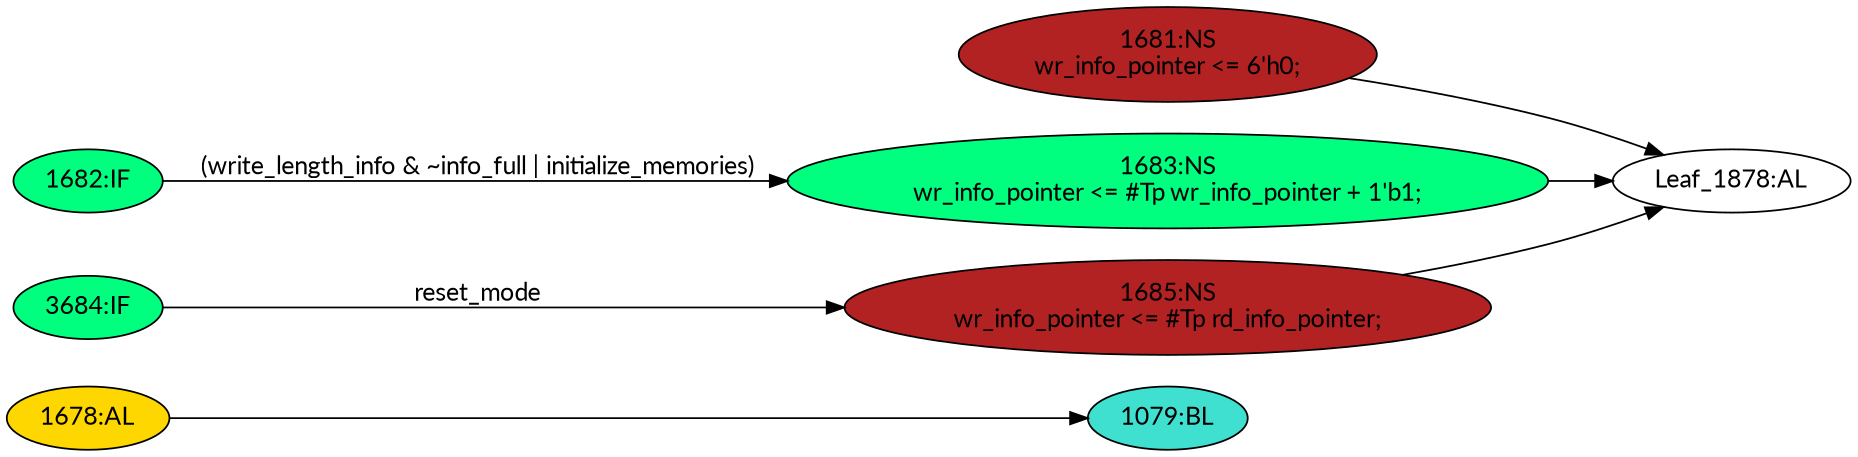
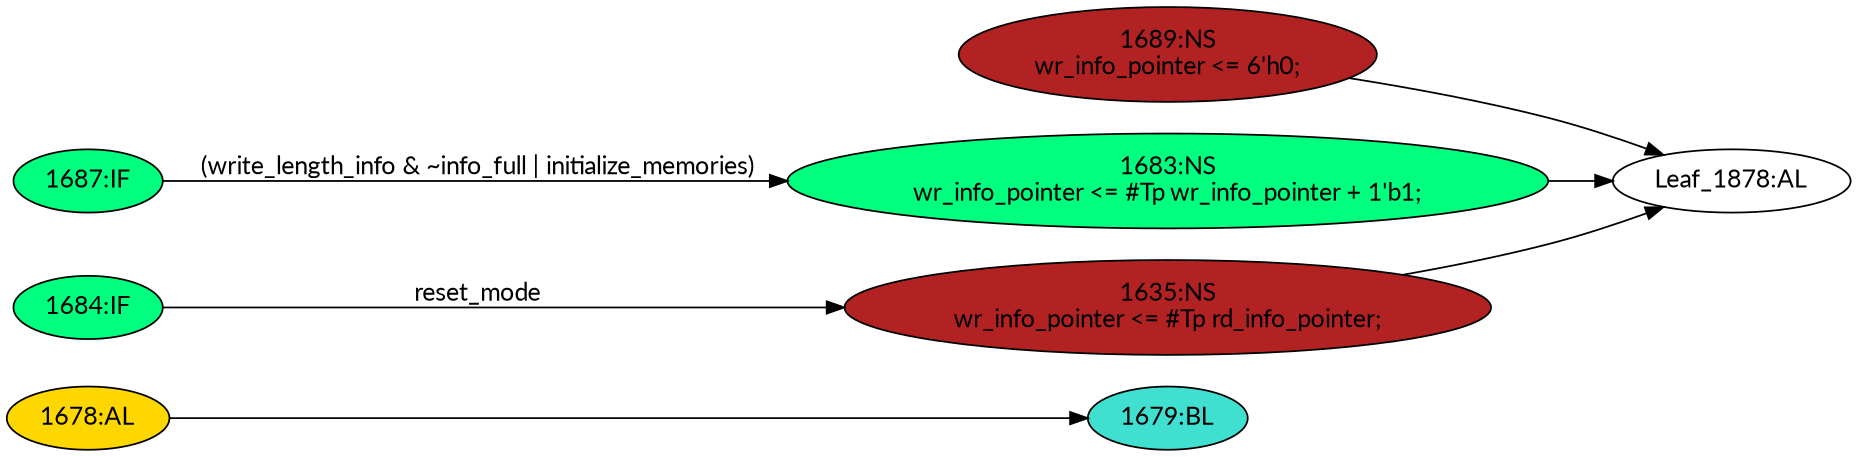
node "1681:NS wr_info_pointer <= 6'h0;": label "1681:NS wr_info_pointer <= 6'h0;" -> "1689:NS wr_info_pointer <= 6'h0;"
node "1682:IF": label "1682:IF" -> "1687:IF"
node "3684:IF": label "3684:IF" -> "1684:IF"
node "1685:NS wr_info_pointer <= #Tp rd_info_pointer;": label "1685:NS wr_info_pointer <= #Tp rd_info_pointer;" -> "1635:NS wr_info_pointer <= #Tp rd_info_pointer;"
node "1079:BL": label "1079:BL" -> "1679:BL"
